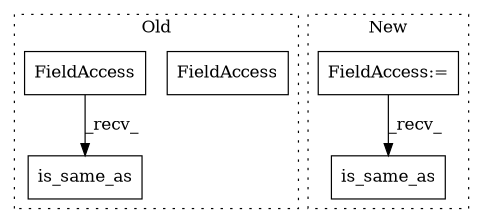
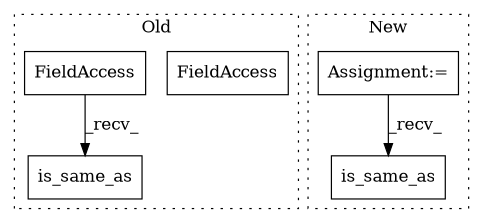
node "FieldAccess:=": label "FieldAccess:=" -> "Assignment:="
